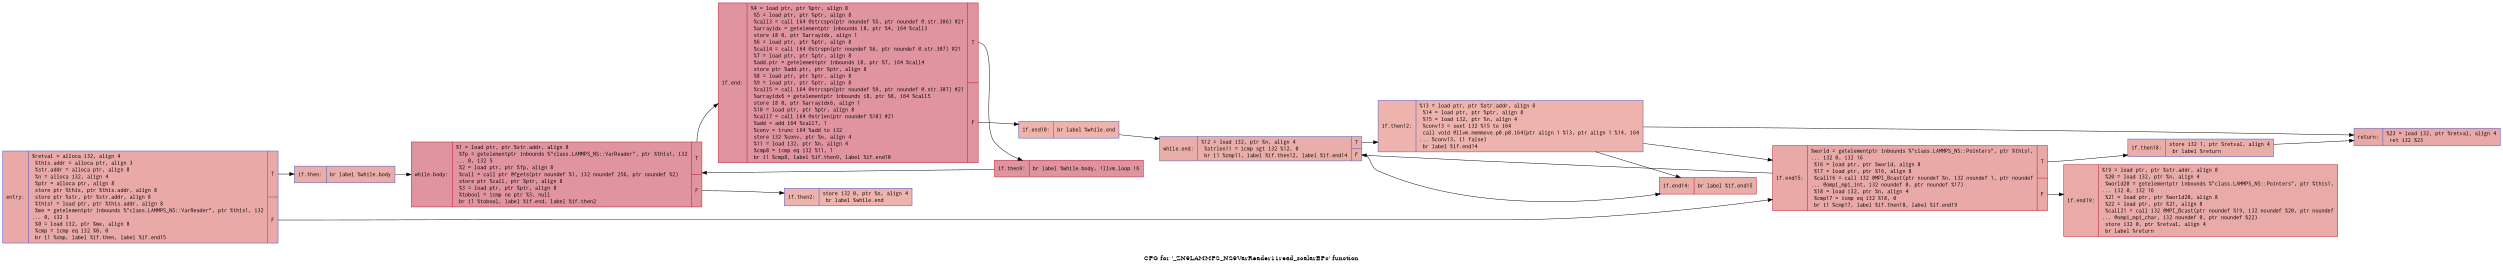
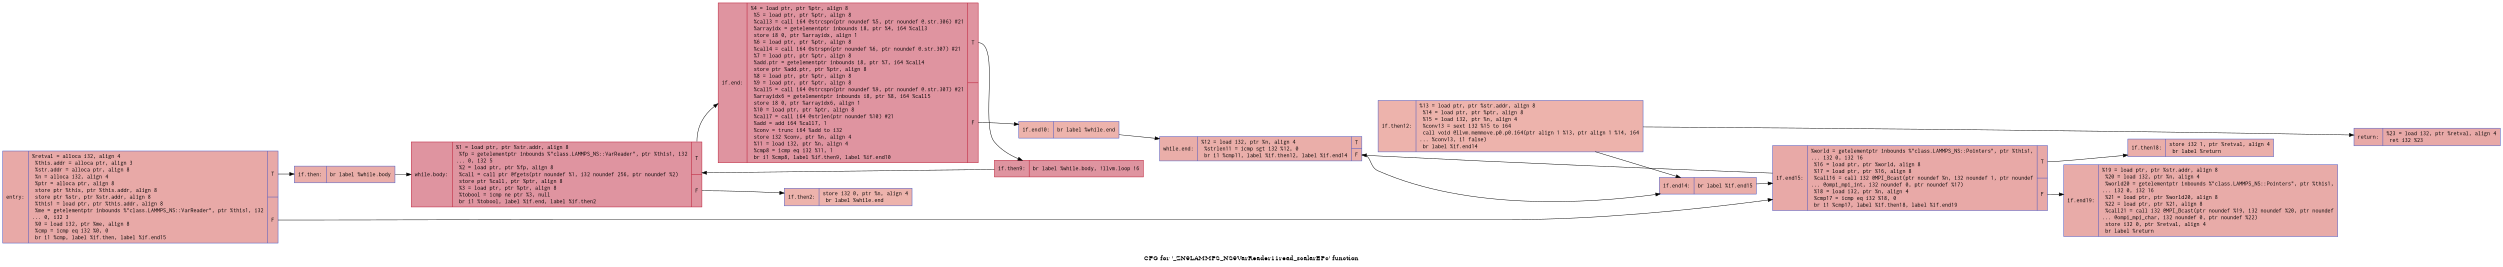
edge "while.end:" -> "if.then12:": removed
edge "if.then18:" -> "return:": removed
edge "if.then12:" -> "if.end15:": now "if.end14:" -> "if.end15:"
node "if.end15:": color #b70d28ff -> #3d50c3ff
node "if.end14:": color #b70d28ff -> #3d50c3ff
node "if.end19:": color #b70d28ff -> #3d50c3ff
